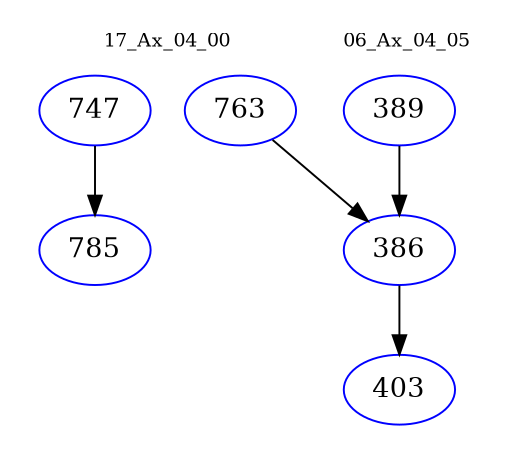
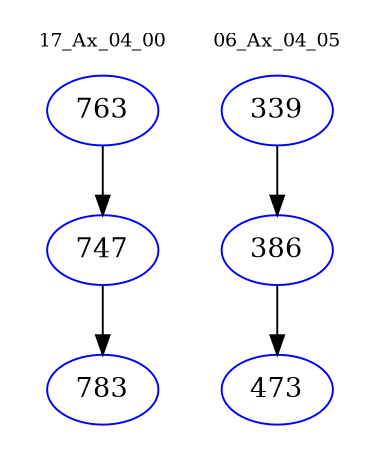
node "389": label "389" -> "339"
edge "763" -> "386": now "763" -> "747"
node "785": label "785" -> "783"
node "403": label "403" -> "473"
